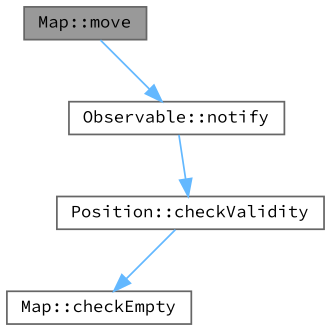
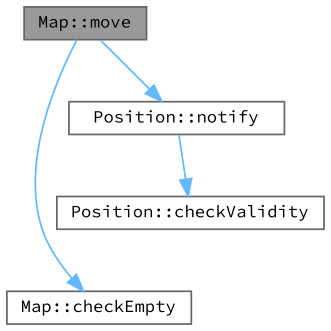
node "Observable::notify": label "Observable::notify" -> "Position::notify"
edge "Position::checkValidity" -> "Map::checkEmpty": now "Map::move" -> "Map::checkEmpty"
